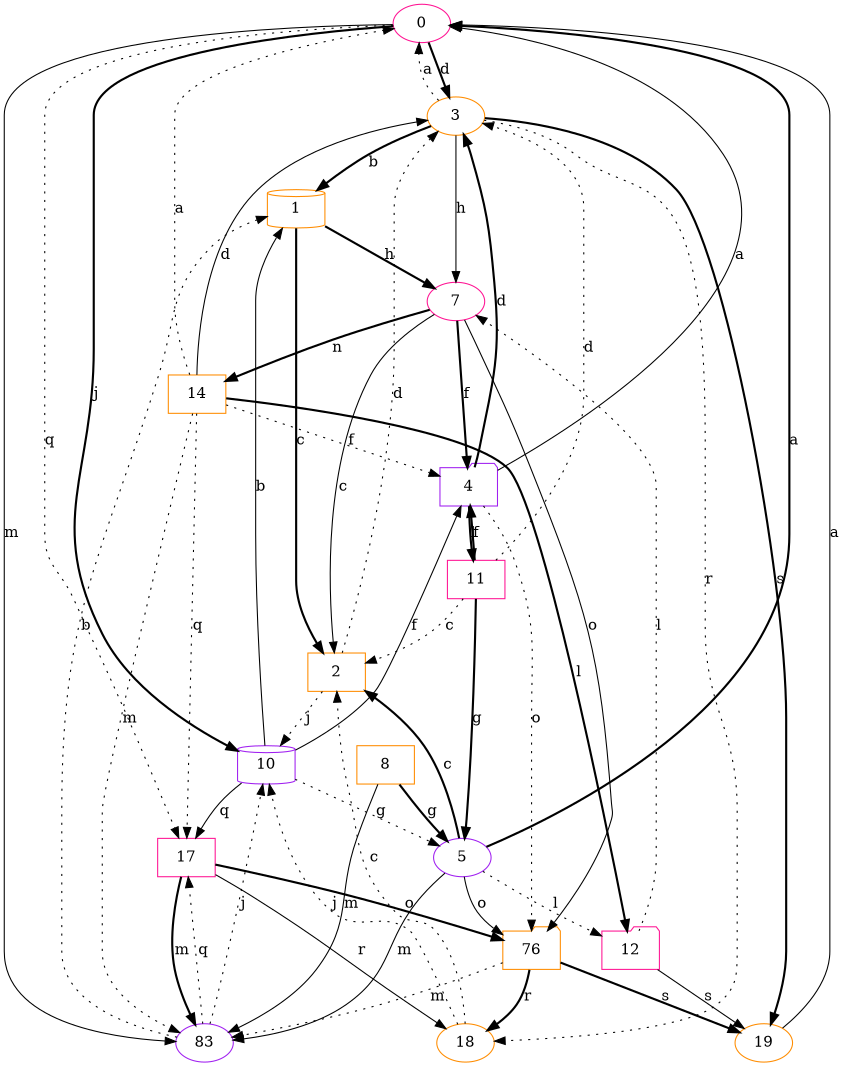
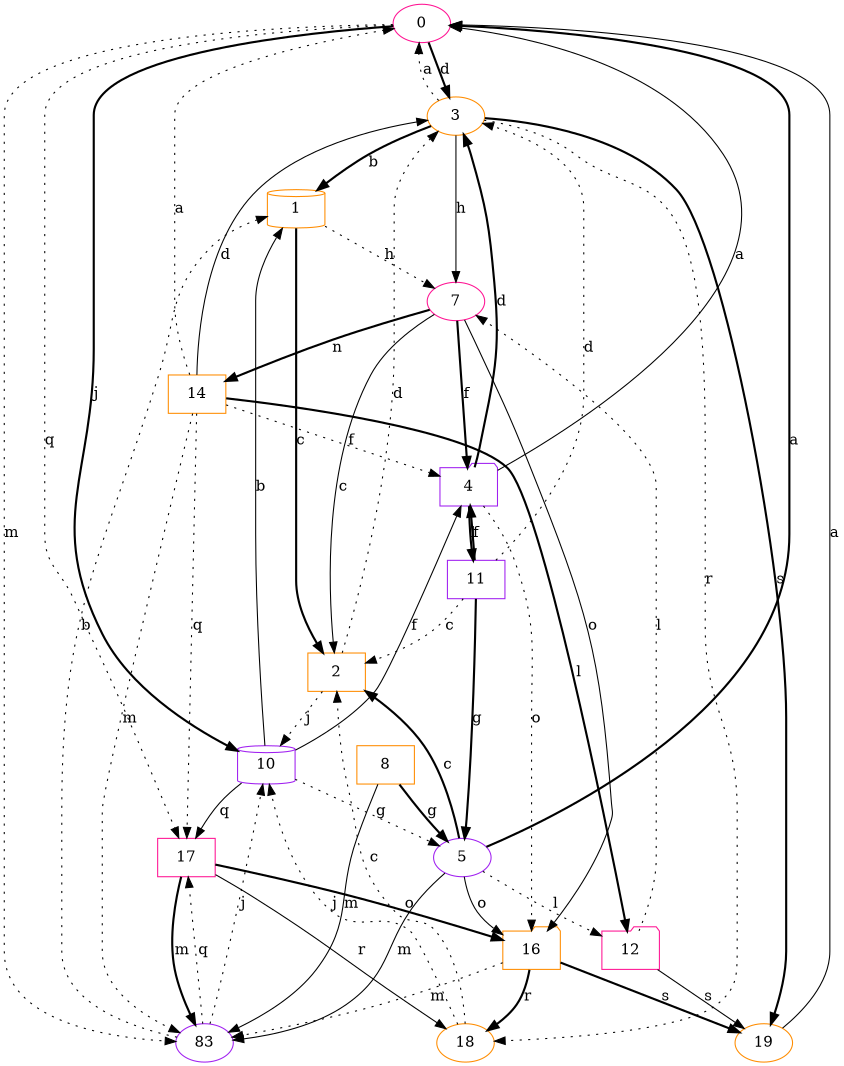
edge "1" -> "7": style bold -> dotted
edge "0" -> "83": style solid -> dotted
node "11": color deeppink -> purple
node "76": label "76" -> "16"
